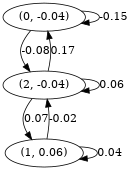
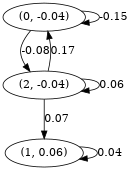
edge "(1, 0.06)" -> "(2, -0.04)": removed, label "-0.02"
